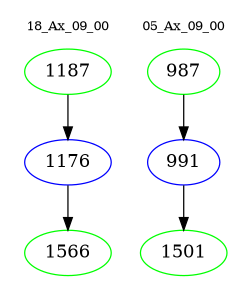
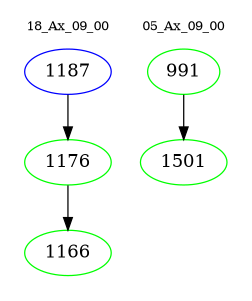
node "1187": color green -> blue
node "987": removed
node "1176": color blue -> green
node "991": color blue -> green
node "1566": label "1566" -> "1166"
